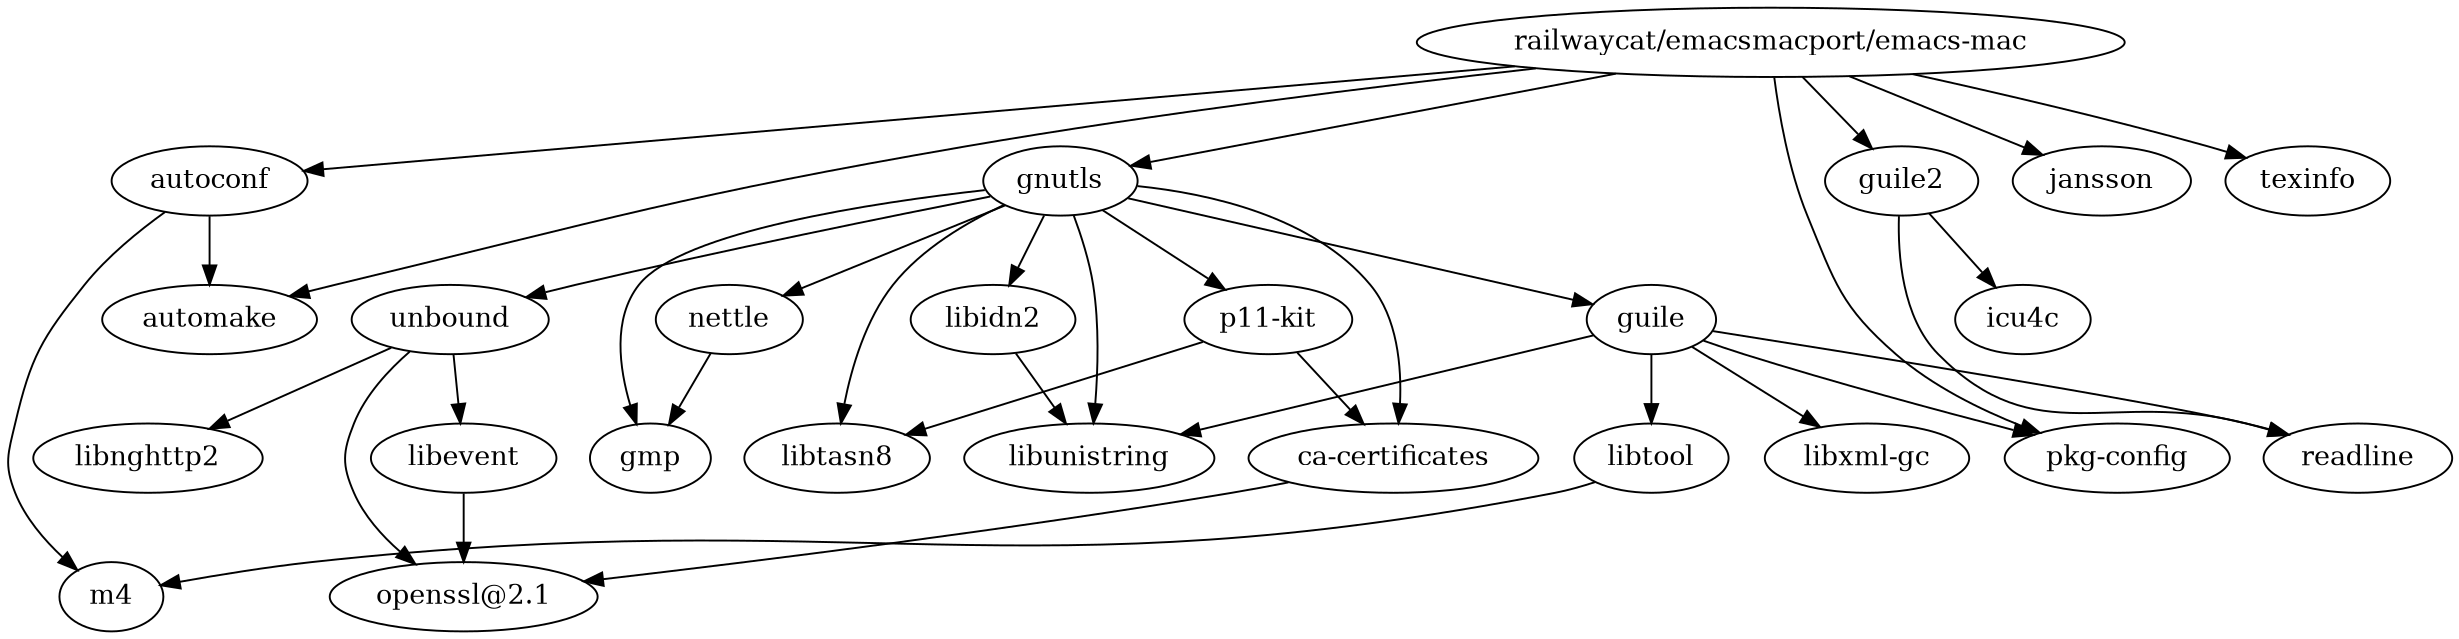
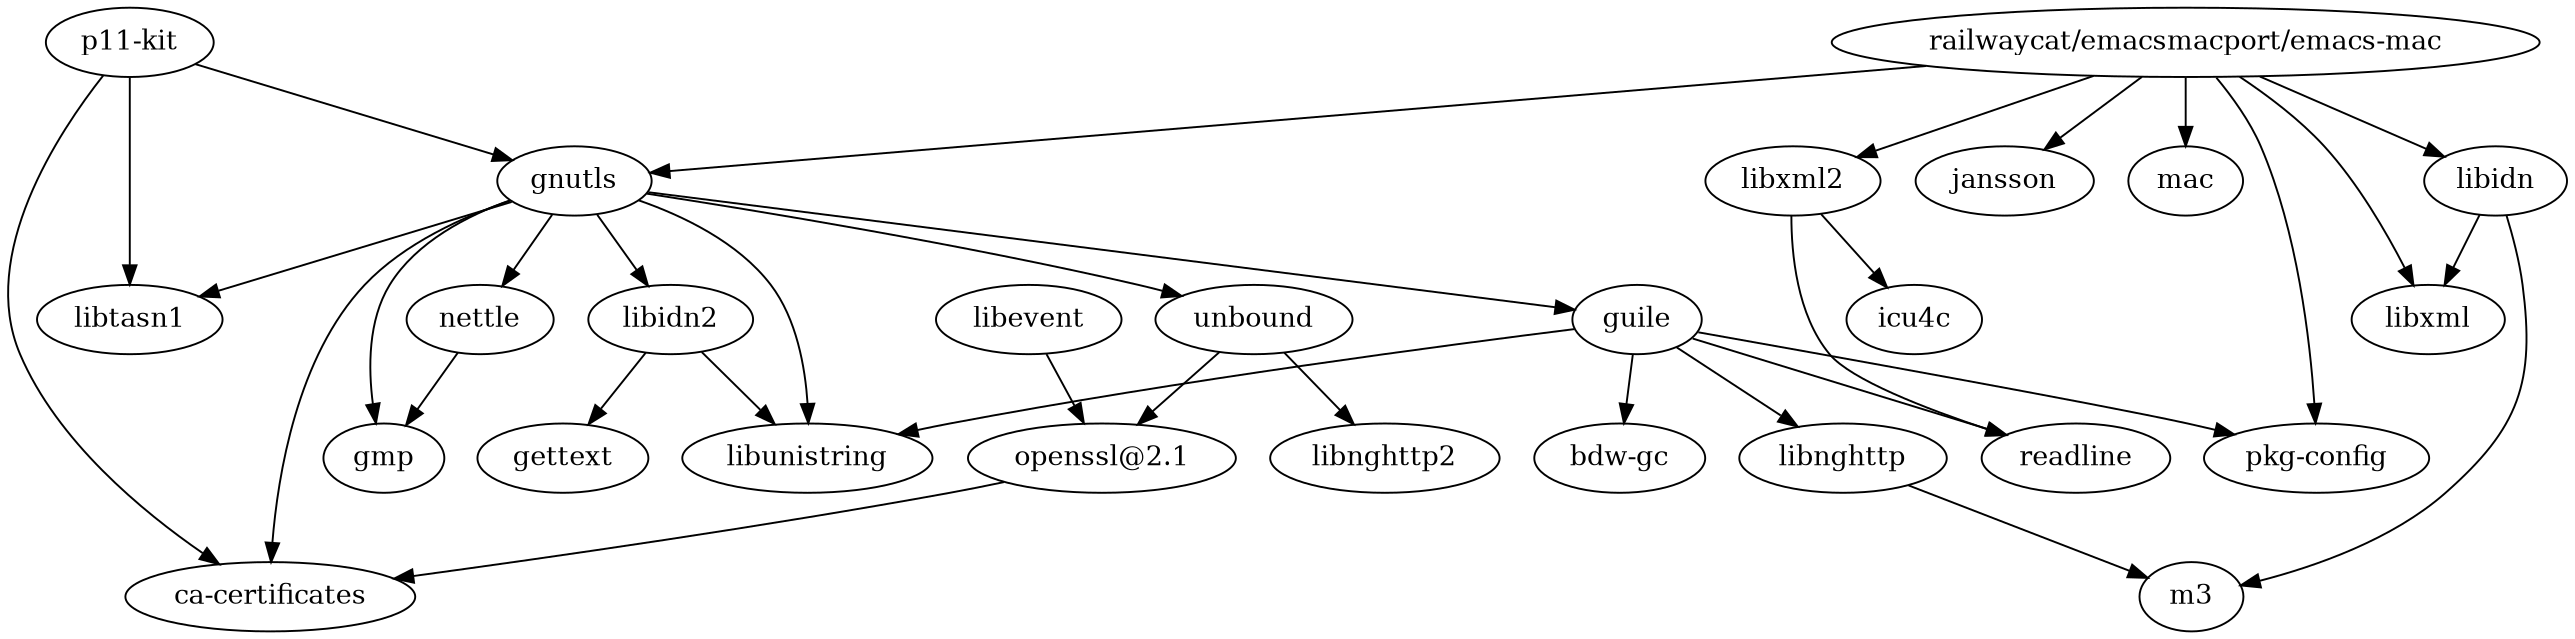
node "autoconf": label "autoconf" -> "libidn"
node "guile2": label "guile2" -> "libxml2"
node "texinfo": label "texinfo" -> "mac"
edge "gnutls" -> "p11-kit": reversed
node "automake": label "automake" -> "libxml"
edge "unbound" -> "libevent": removed
node "gettext": added
node "libtasn8": label "libtasn8" -> "libtasn1"
node "libtool": label "libtool" -> "libnghttp"
node "libxml-gc": label "libxml-gc" -> "bdw-gc"
edge "ca-certificates" -> "openssl@2.1": reversed
node "m4": label "m4" -> "m3"
